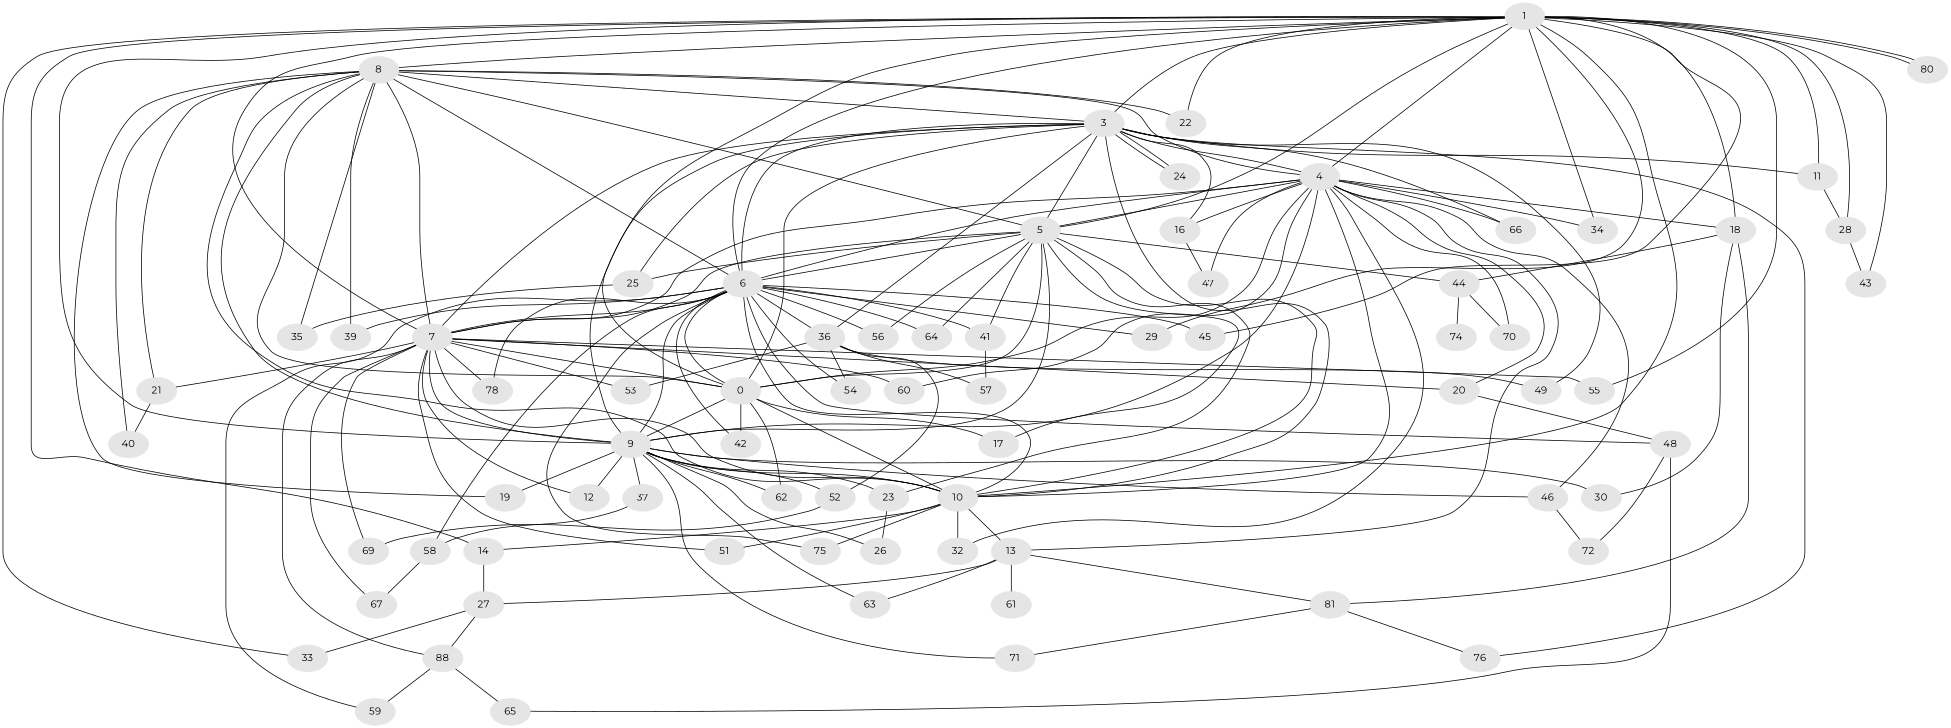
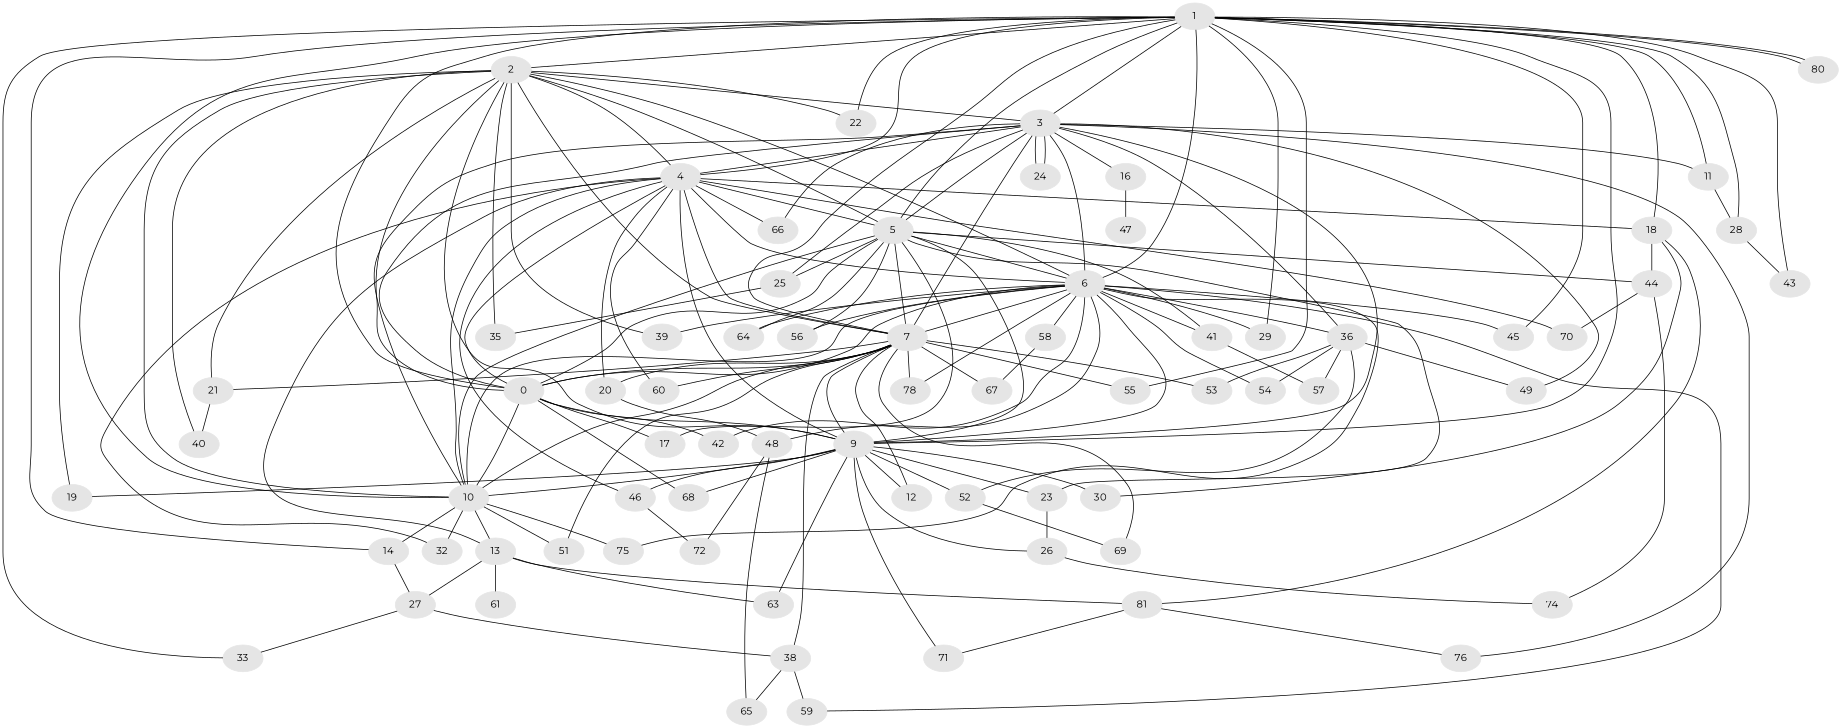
node "8": label "8" -> "2"
edge "4" -- "16": removed
edge "4" -- "47": removed
node "34": removed
node "37": removed
node "62": label "62" -> "68"
edge "26" -- "74": added
node "88": label "88" -> "38"
